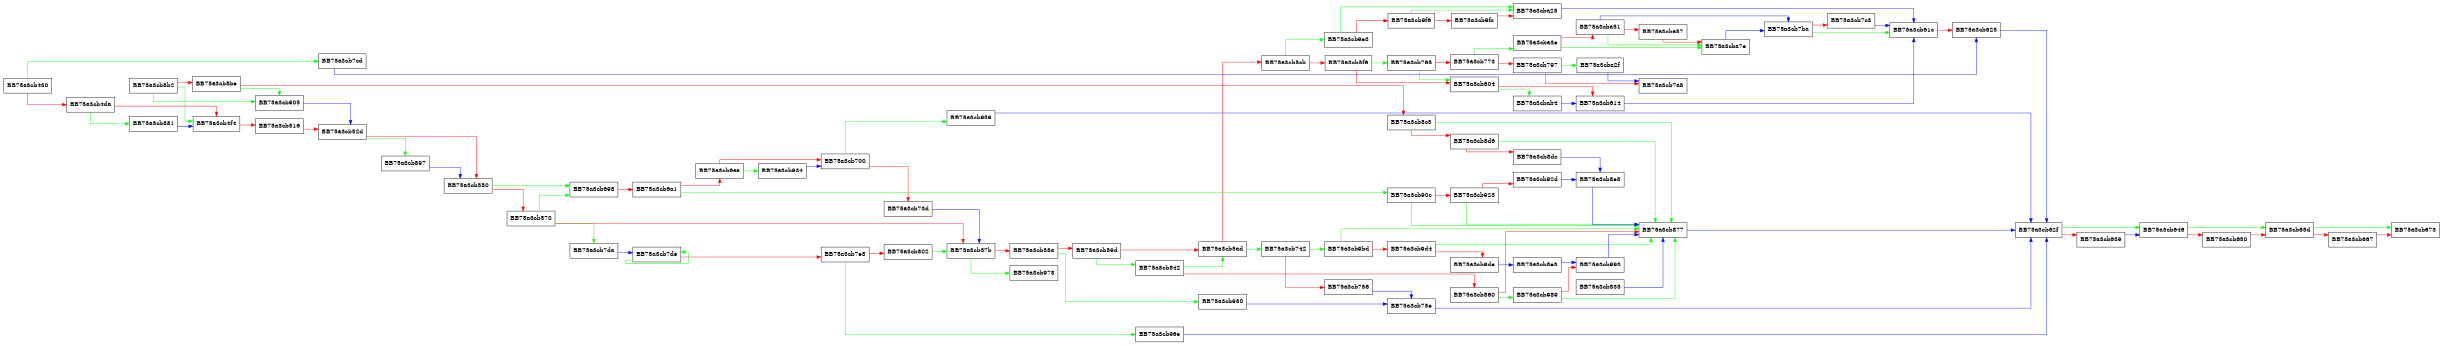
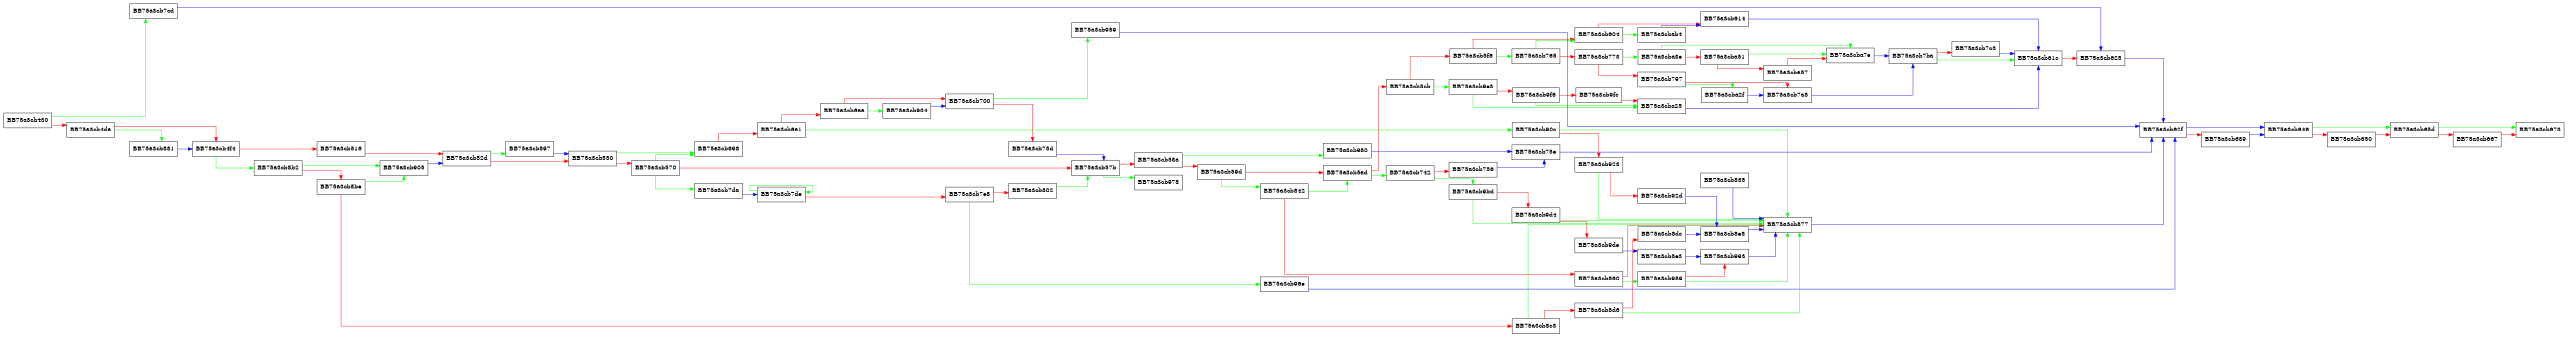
edge "BB75a3cba51" -> "BB75a3cb7ba": now "BB75a3cb7a8" -> "BB75a3cb7ba"
edge "BB75a3cb8b2" -> "BB75a3cb4f4": reversed
edge "BB75a3cb62f" -> "BB75a3cb646": color green -> blue
